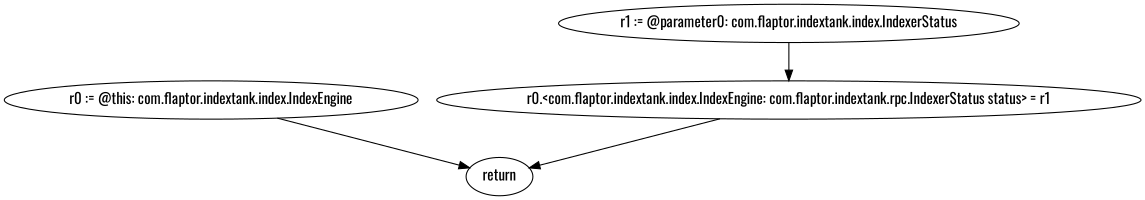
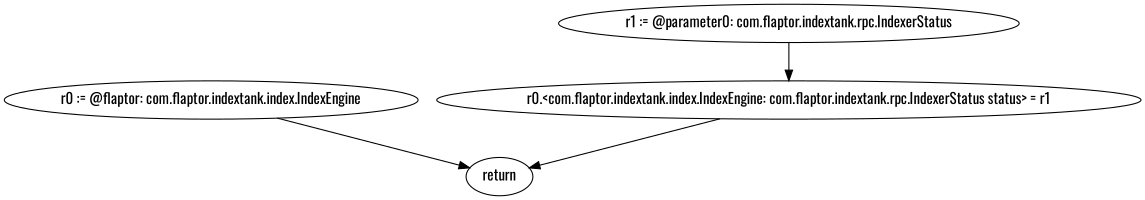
node "r1 := @parameter0: com.flaptor.indextank.index.IndexerStatus": label "r1 := @parameter0: com.flaptor.indextank.index.IndexerStatus" -> "r1 := @parameter0: com.flaptor.indextank.rpc.IndexerStatus"
node "r0 := @this: com.flaptor.indextank.index.IndexEngine": label "r0 := @this: com.flaptor.indextank.index.IndexEngine" -> "r0 := @flaptor: com.flaptor.indextank.index.IndexEngine"
